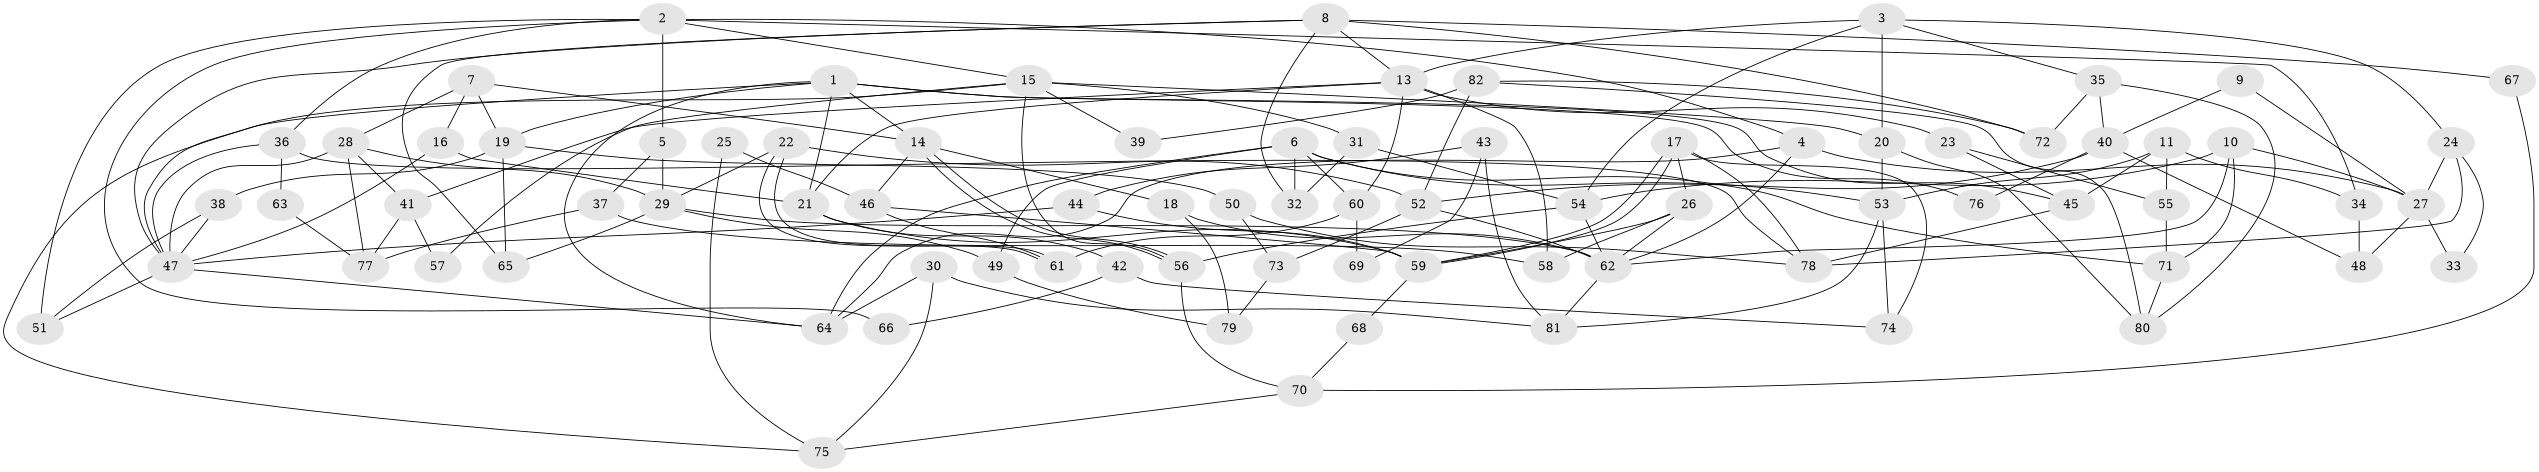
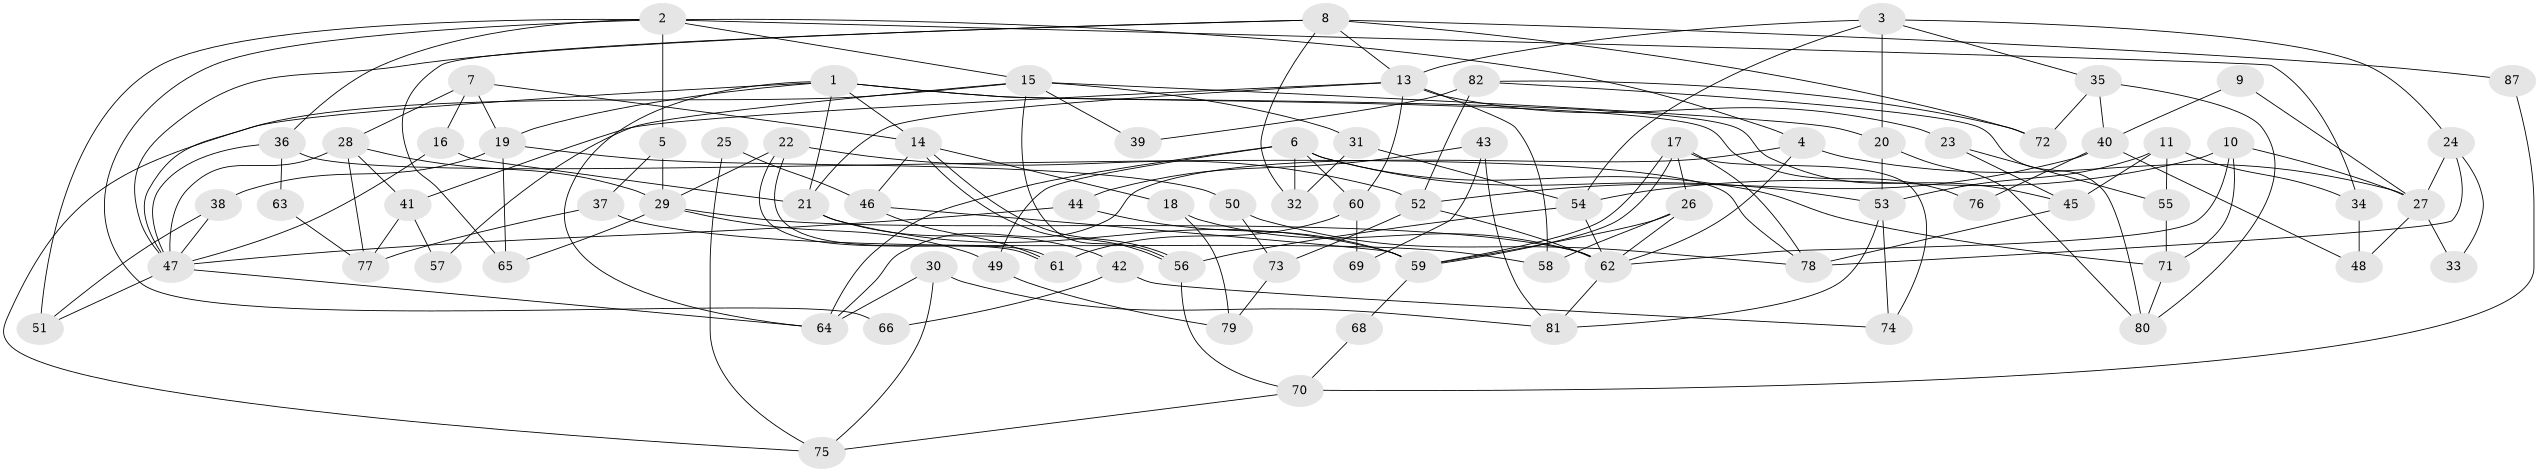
node "67": label "67" -> "87"
